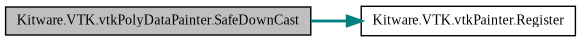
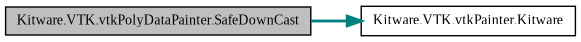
node "Kitware.VTK.vtkPainter.Register": label "Kitware.VTK.vtkPainter.Register" -> "Kitware.VTK.vtkPainter.Kitware"
